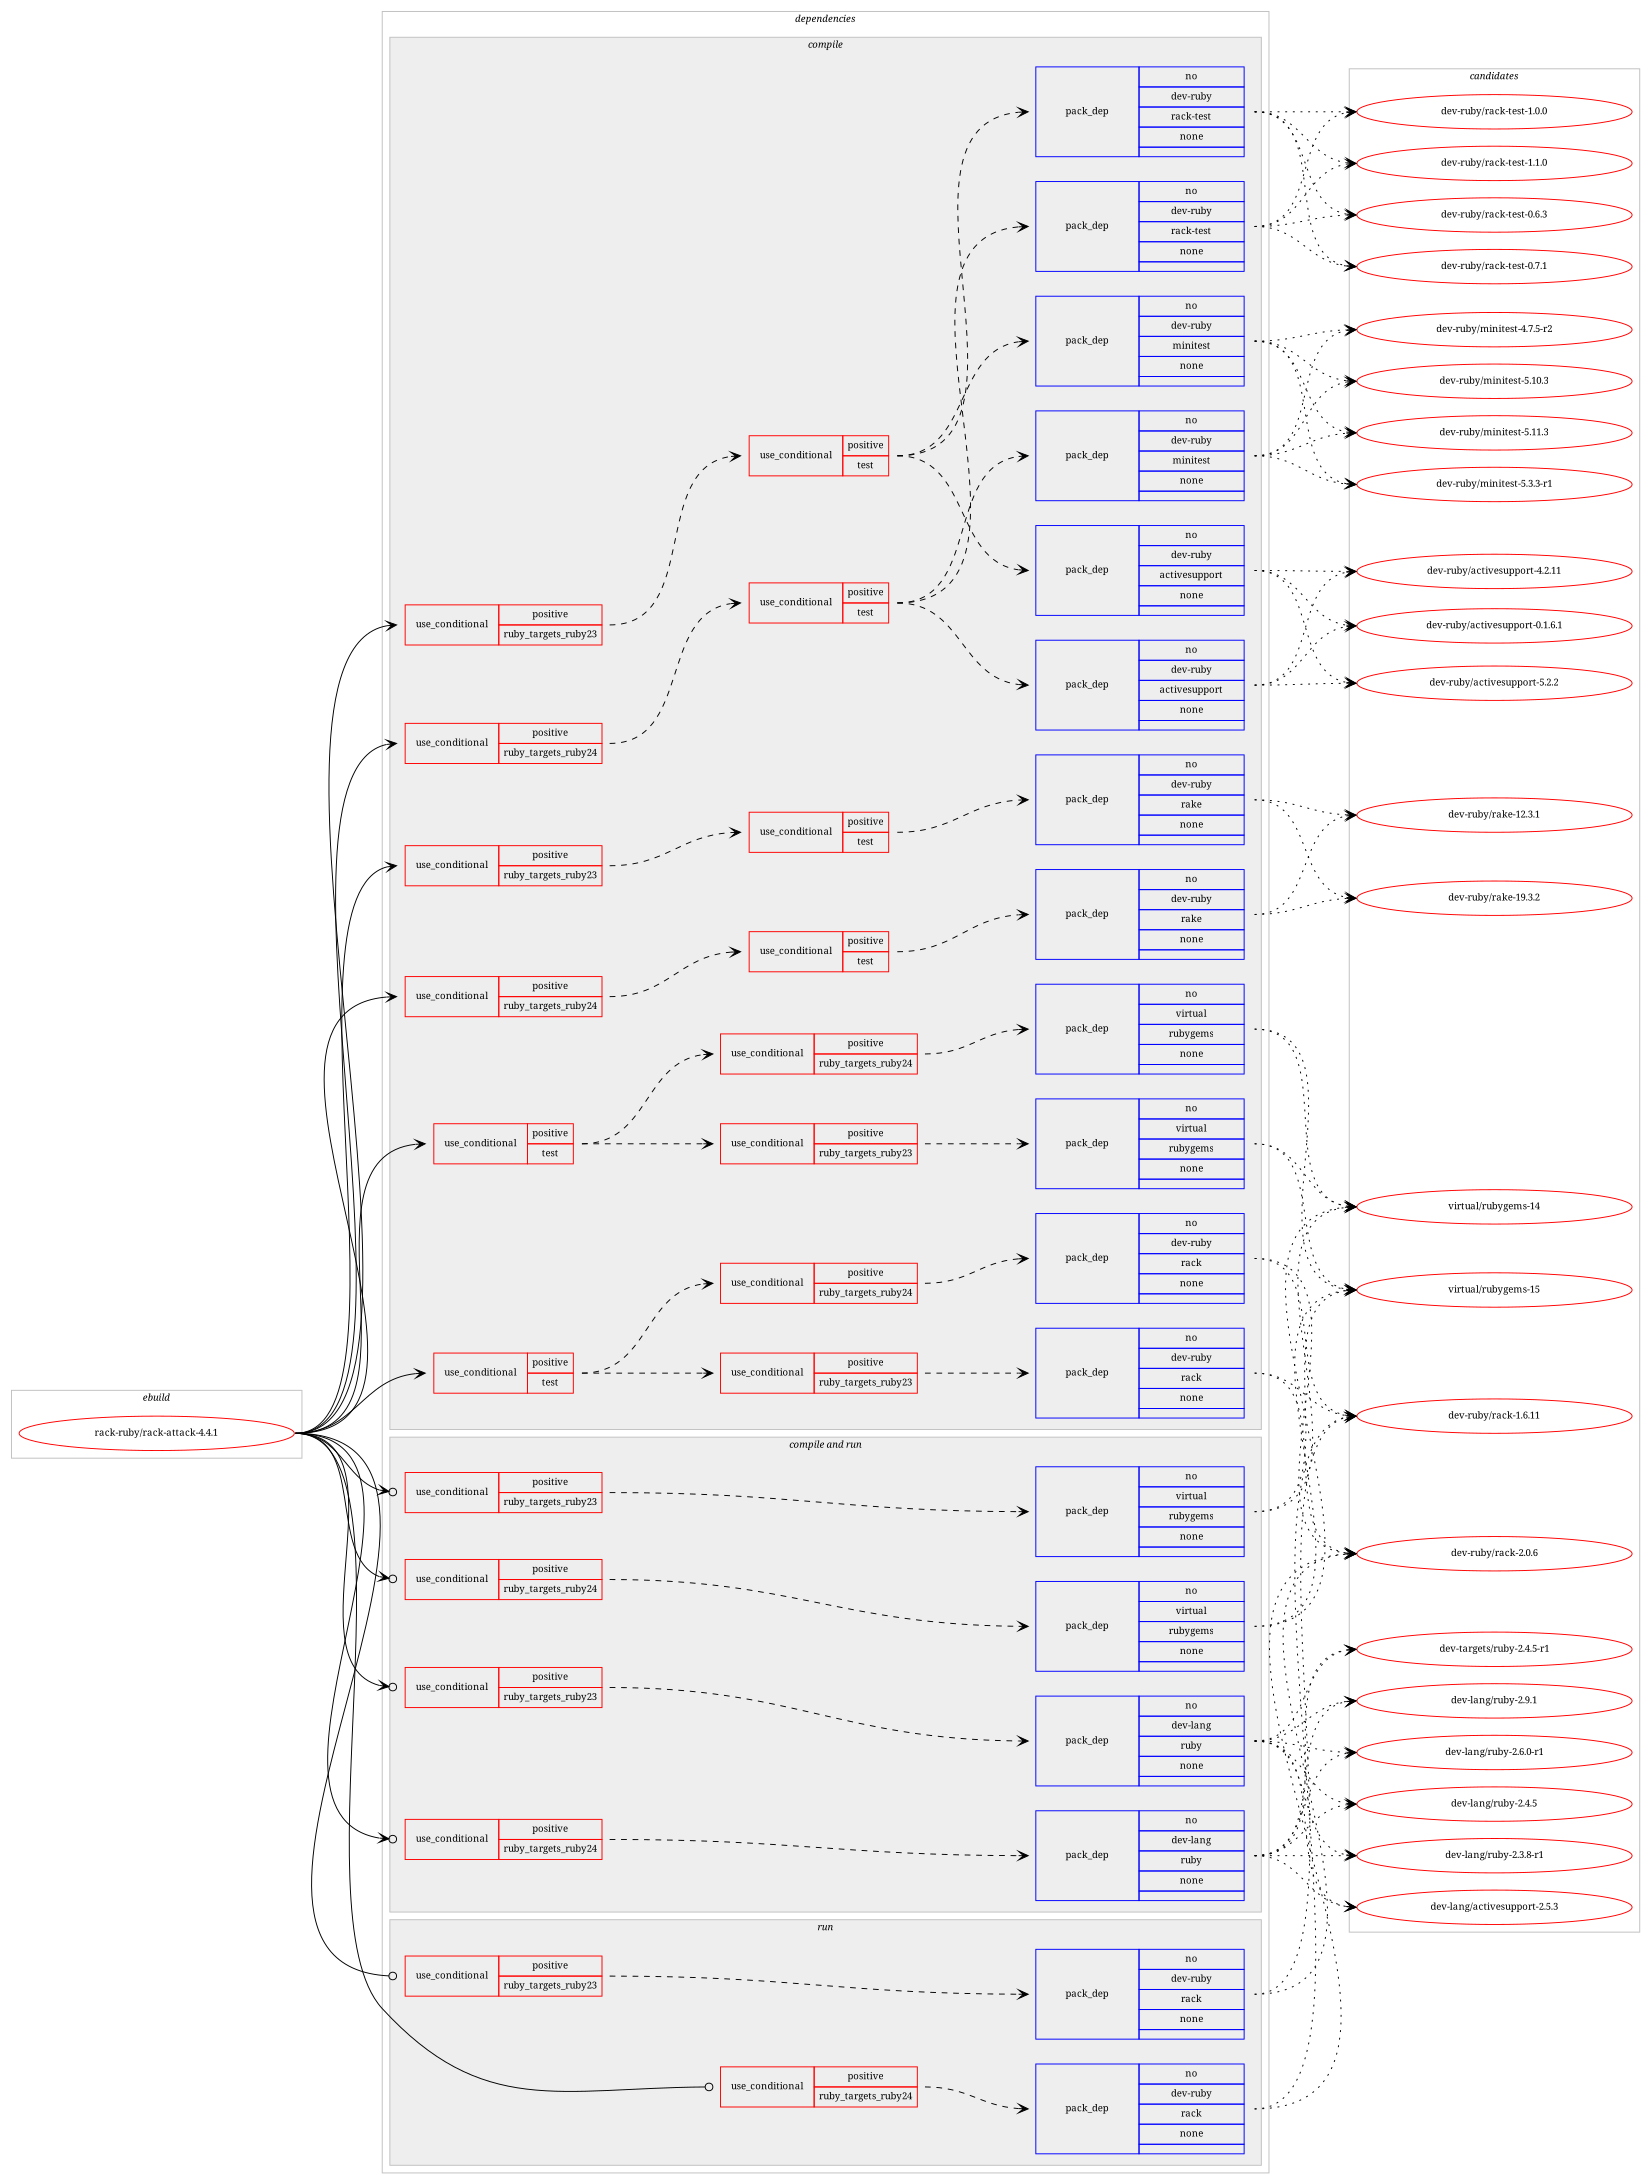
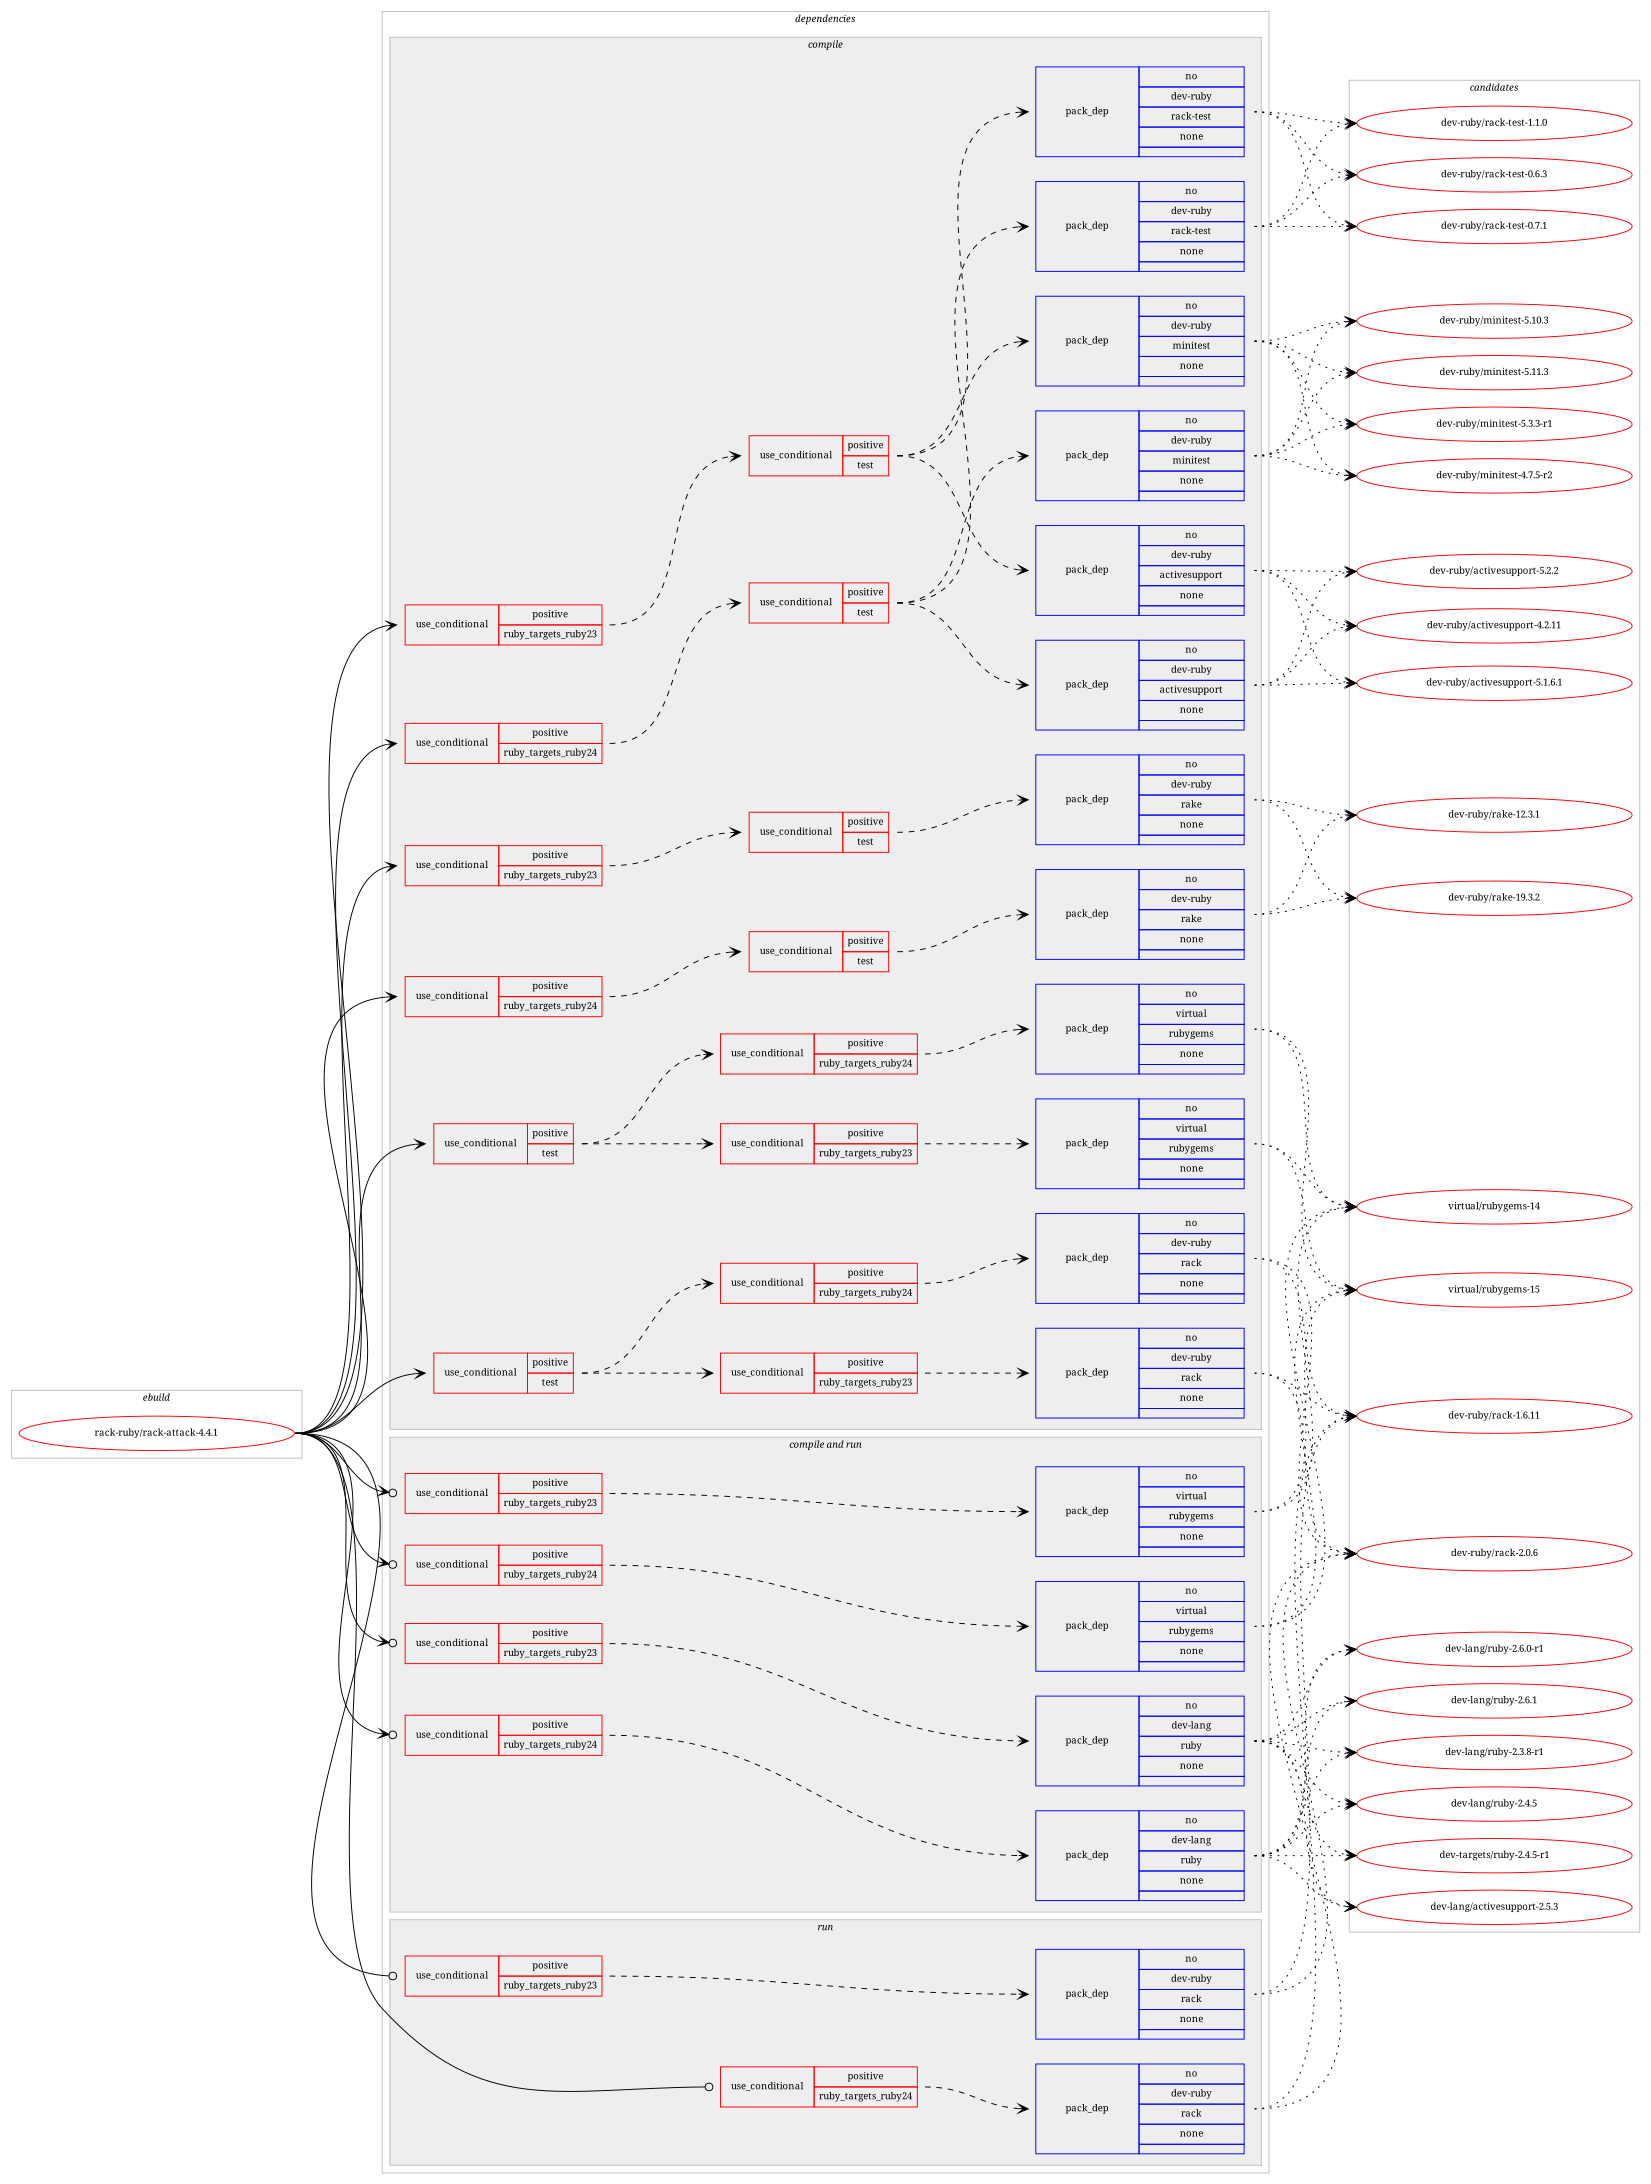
node "dev-ruby/rack-test-1.0.0": removed
node "dev-ruby/activesupport-0.1.6.1": label "dev-ruby/activesupport-0.1.6.1" -> "dev-ruby/activesupport-5.1.6.1"
node "dev-lang/ruby-2.9.1": label "dev-lang/ruby-2.9.1" -> "dev-lang/ruby-2.6.1"
